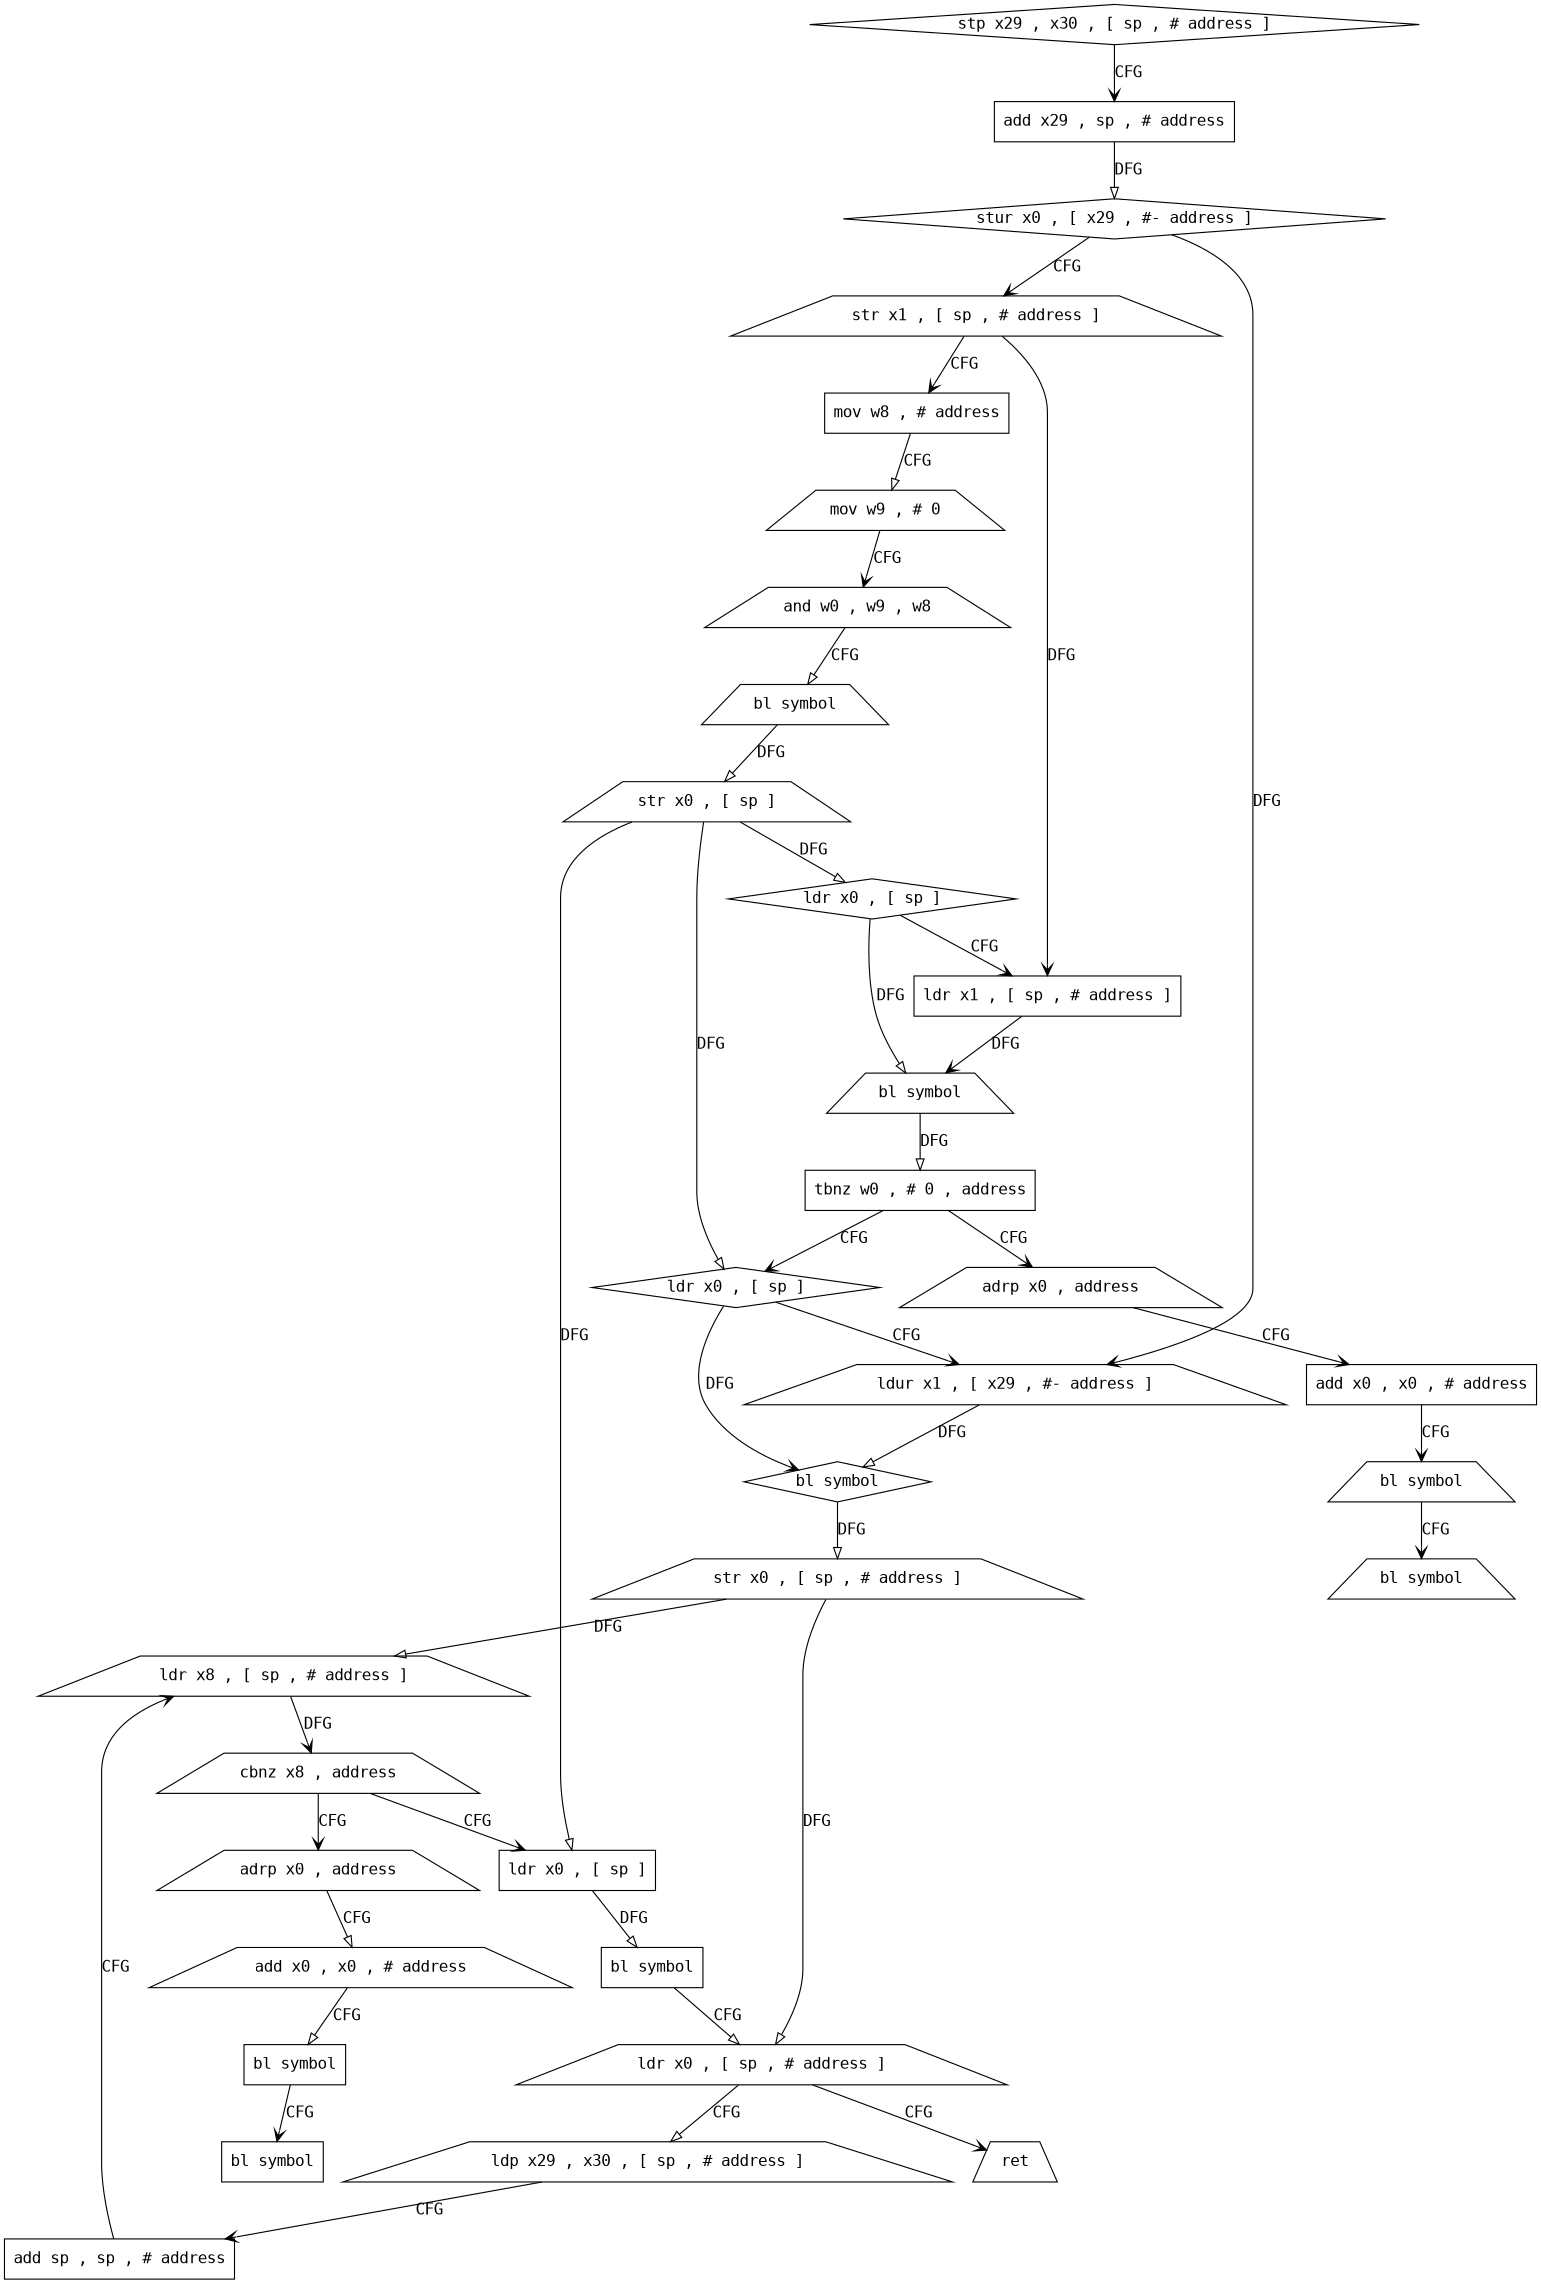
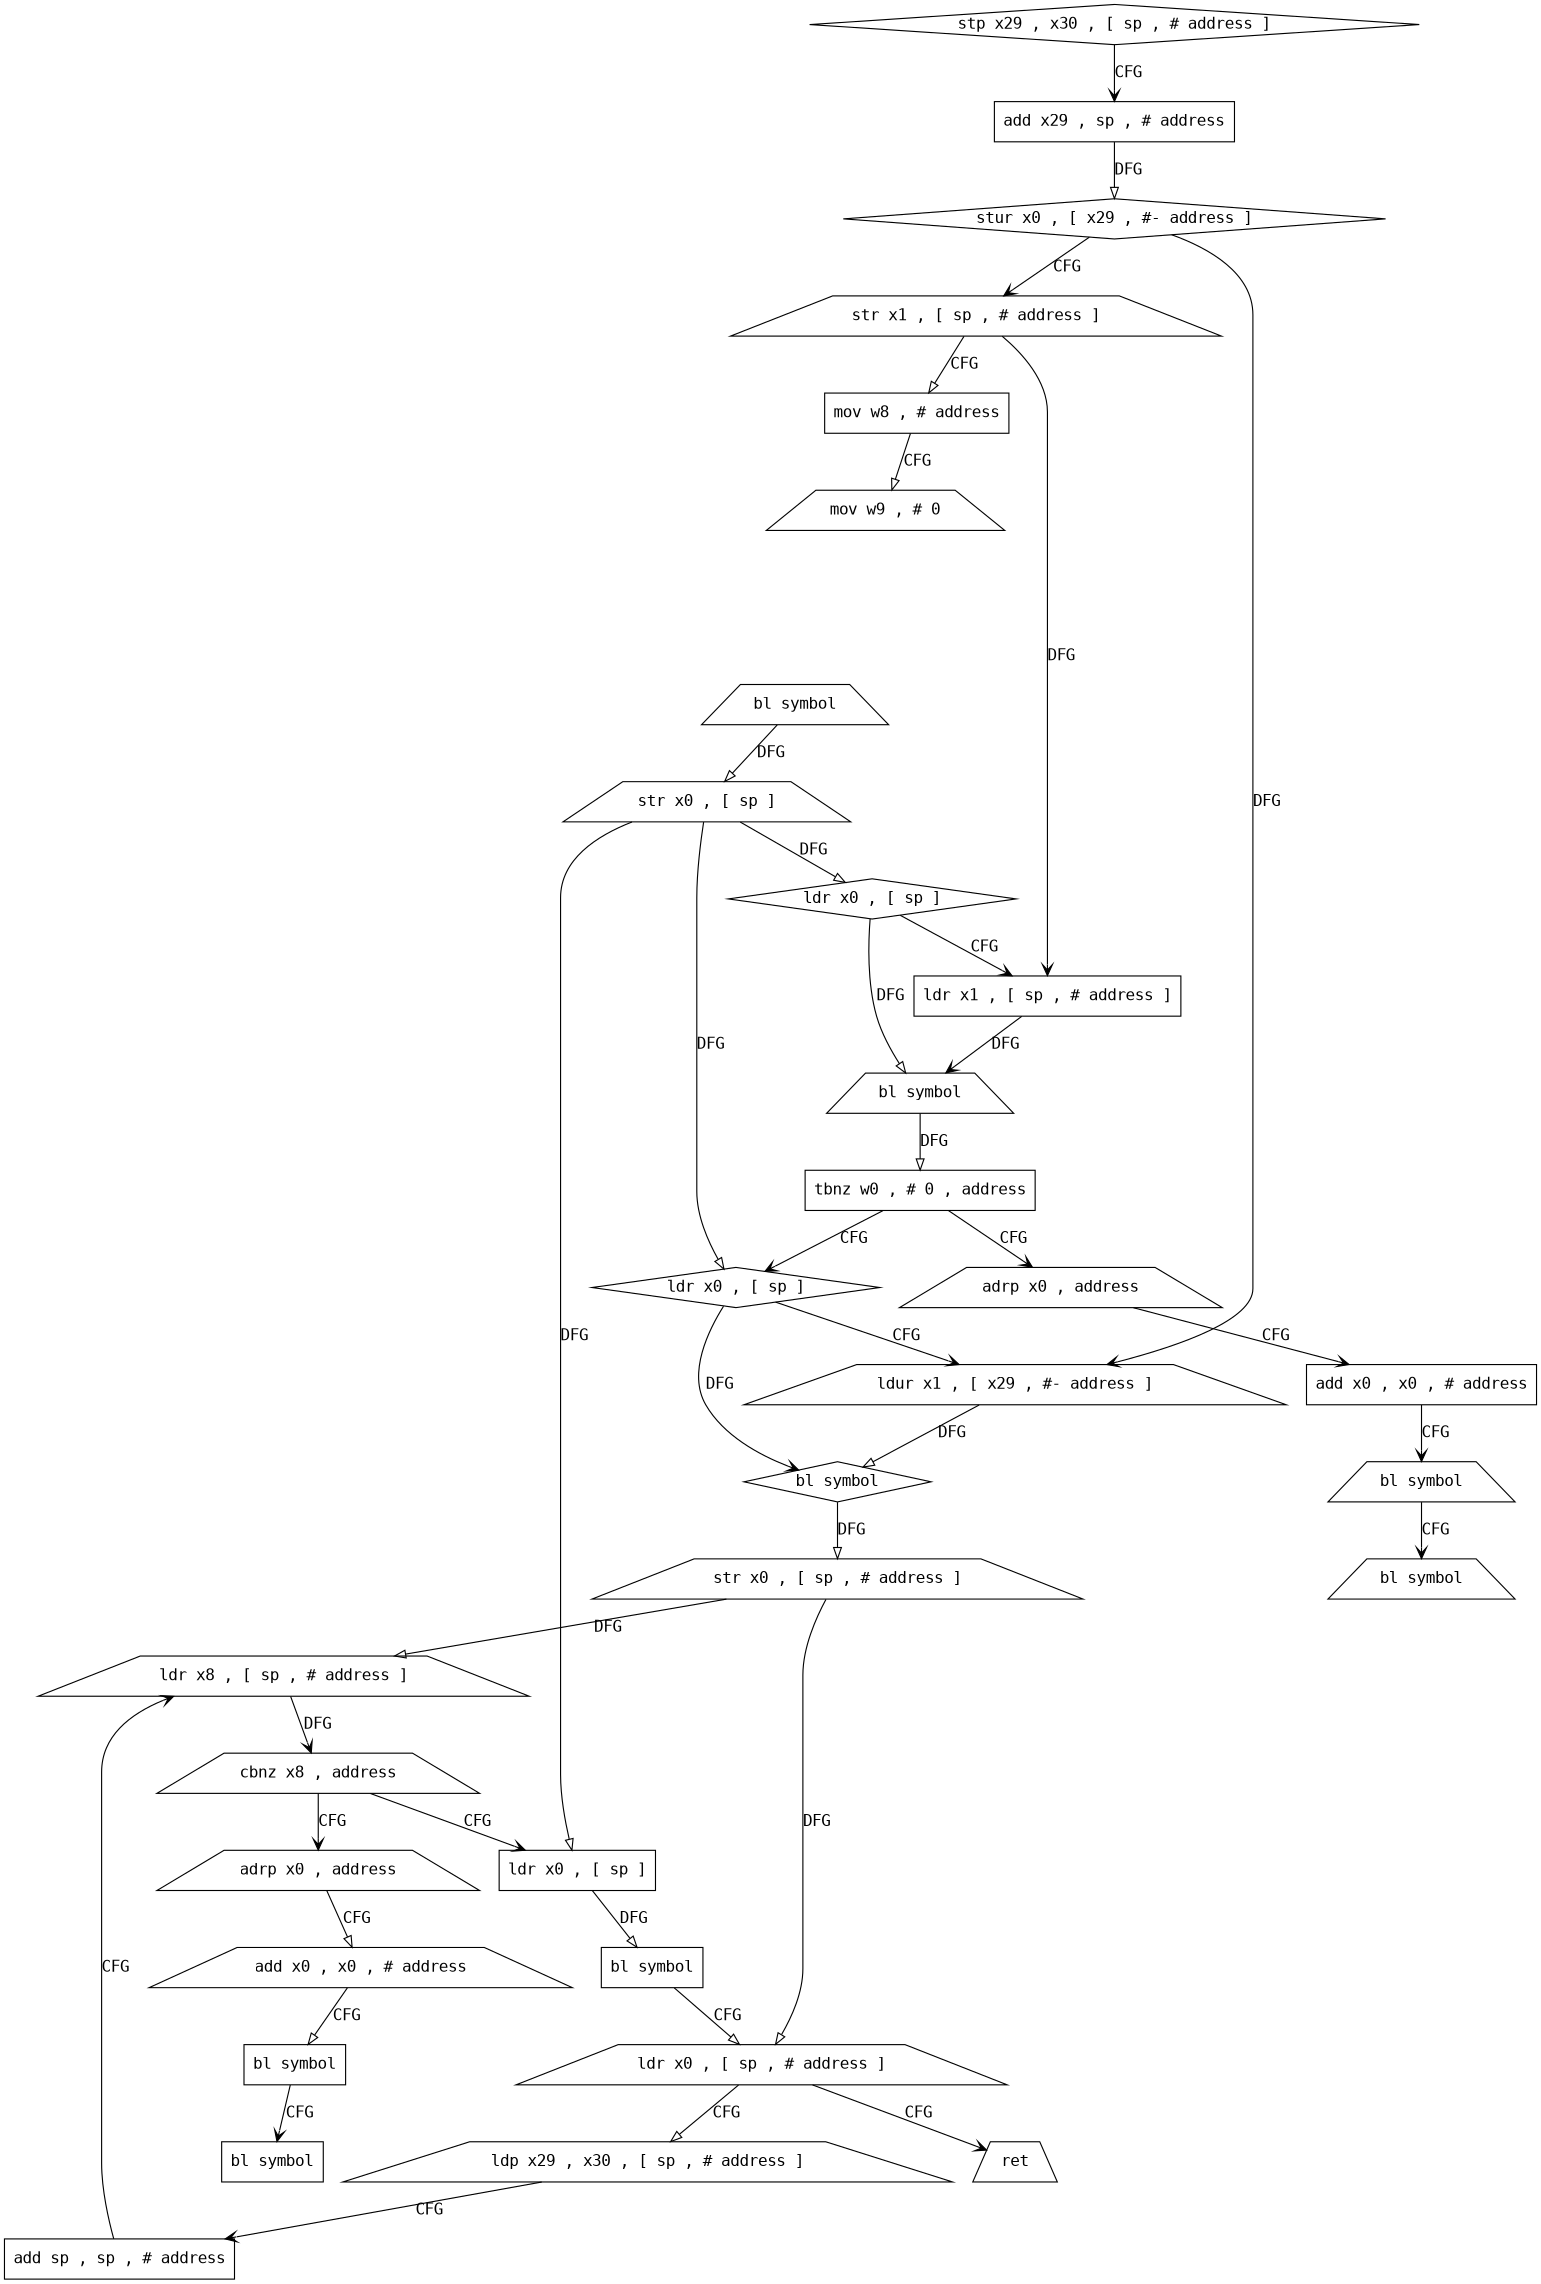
edge "str x1 , [ sp , # address ]" -> "mov w8 , # address": arrowhead vee -> onormal
node "and w0 , w9 , w8": removed
